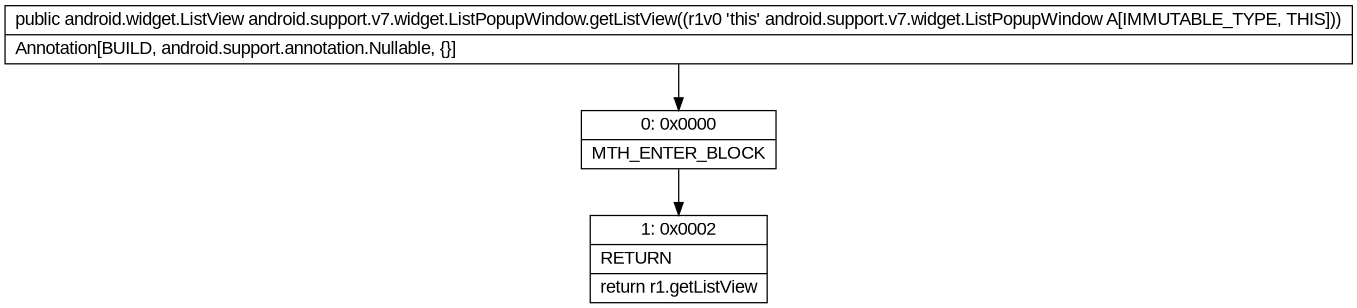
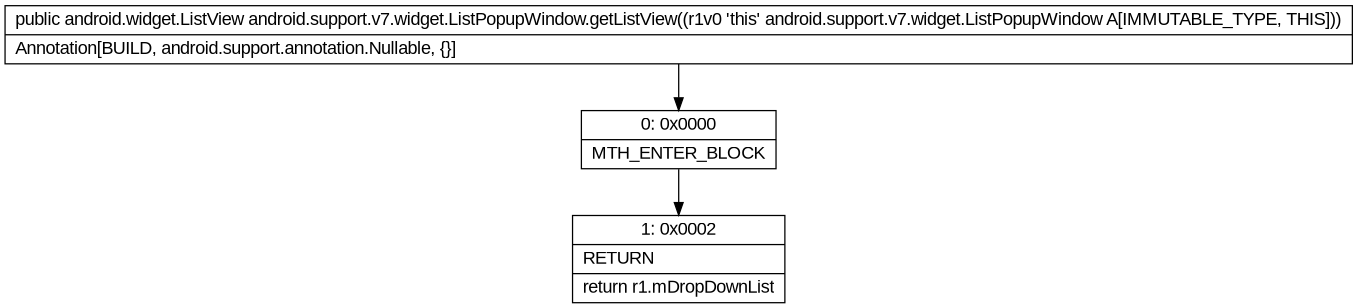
node "1: 0x0002": text "return r1.getListView" -> "return r1.mDropDownList"
